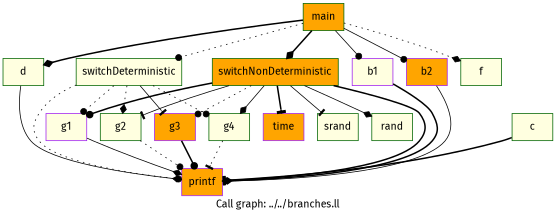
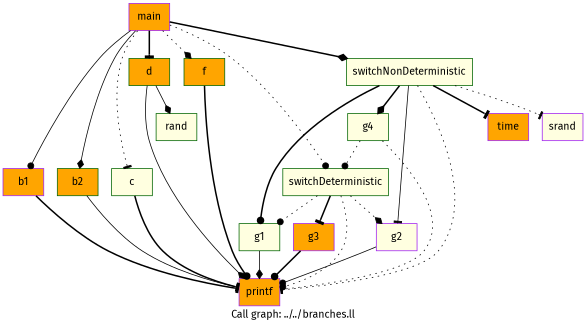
node "main": color darkgreen -> purple
edge "main" -> "d": arrowhead diamond -> tee
edge "main" -> "b2": arrowhead dot -> diamond
node "d": fillcolor lightyellow -> orange
node "switchNonDeterministic": fillcolor orange -> lightyellow
node "b1": fillcolor lightyellow -> orange
node "b2": color purple -> darkgreen
node "f": fillcolor lightyellow -> orange
edge "main" -> "c": added
edge "switchNonDeterministic" -> "g4": style solid -> bold
edge "switchDeterministic" -> "g4": reversed
edge "switchNonDeterministic" -> "srand": style solid -> dotted
edge "switchNonDeterministic" -> "g3": removed
edge "switchNonDeterministic" -> "rand": now "d" -> "rand"
edge "switchDeterministic" -> "g3": style solid -> bold
node "g1": color purple -> darkgreen
node "g2": color darkgreen -> purple
node "srand": color darkgreen -> purple
edge "g2" -> "printf": style dotted -> solid
edge "switchNonDeterministic" -> "printf": style bold -> dotted
edge "b1" -> "printf": arrowhead diamond -> tee
edge "f" -> "printf": added
